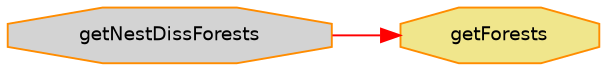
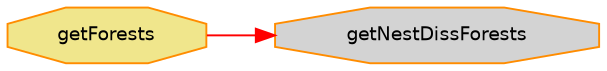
edge "getNestDissForests" -> "getForests": reversed
